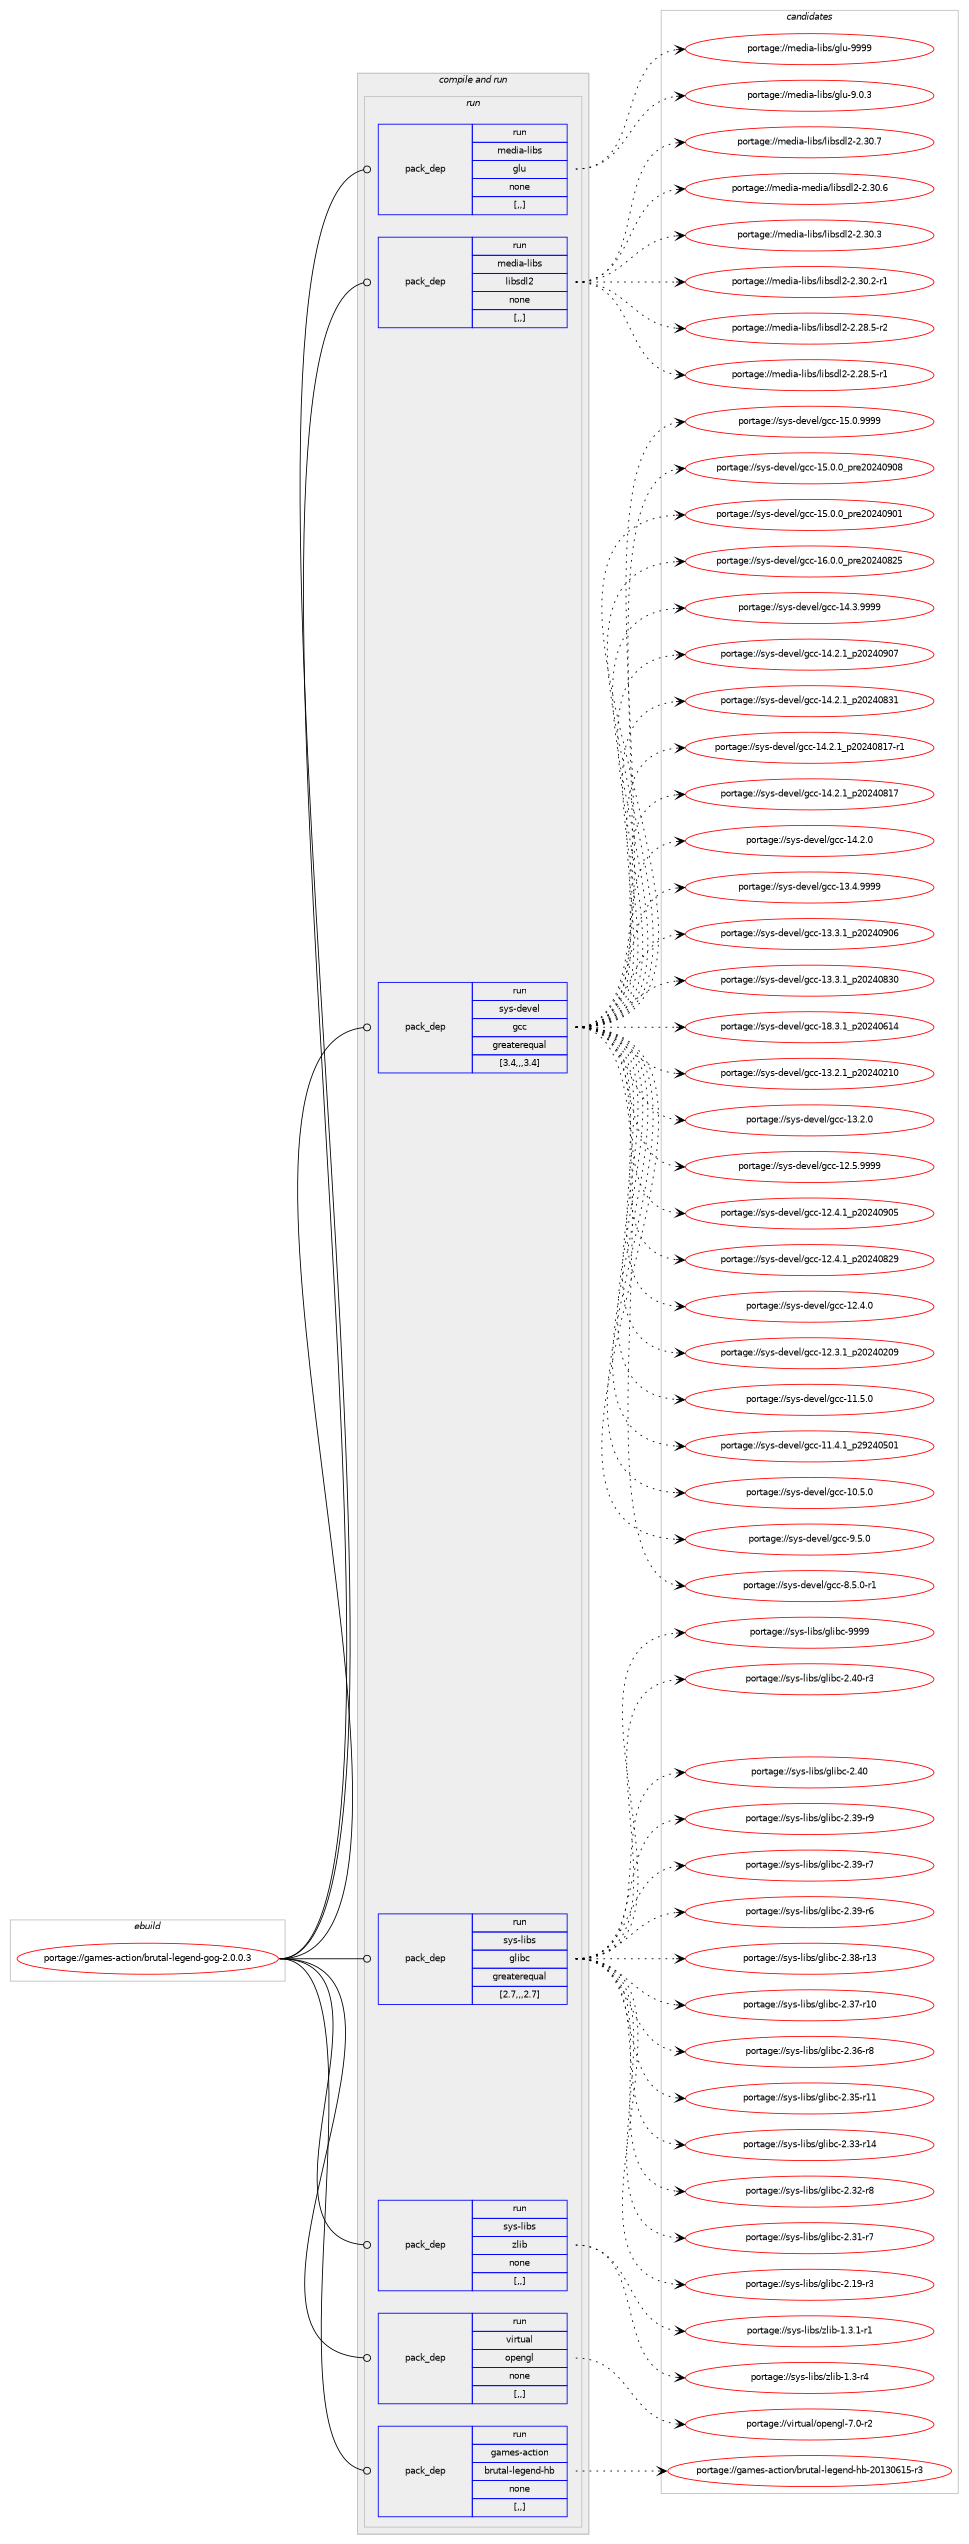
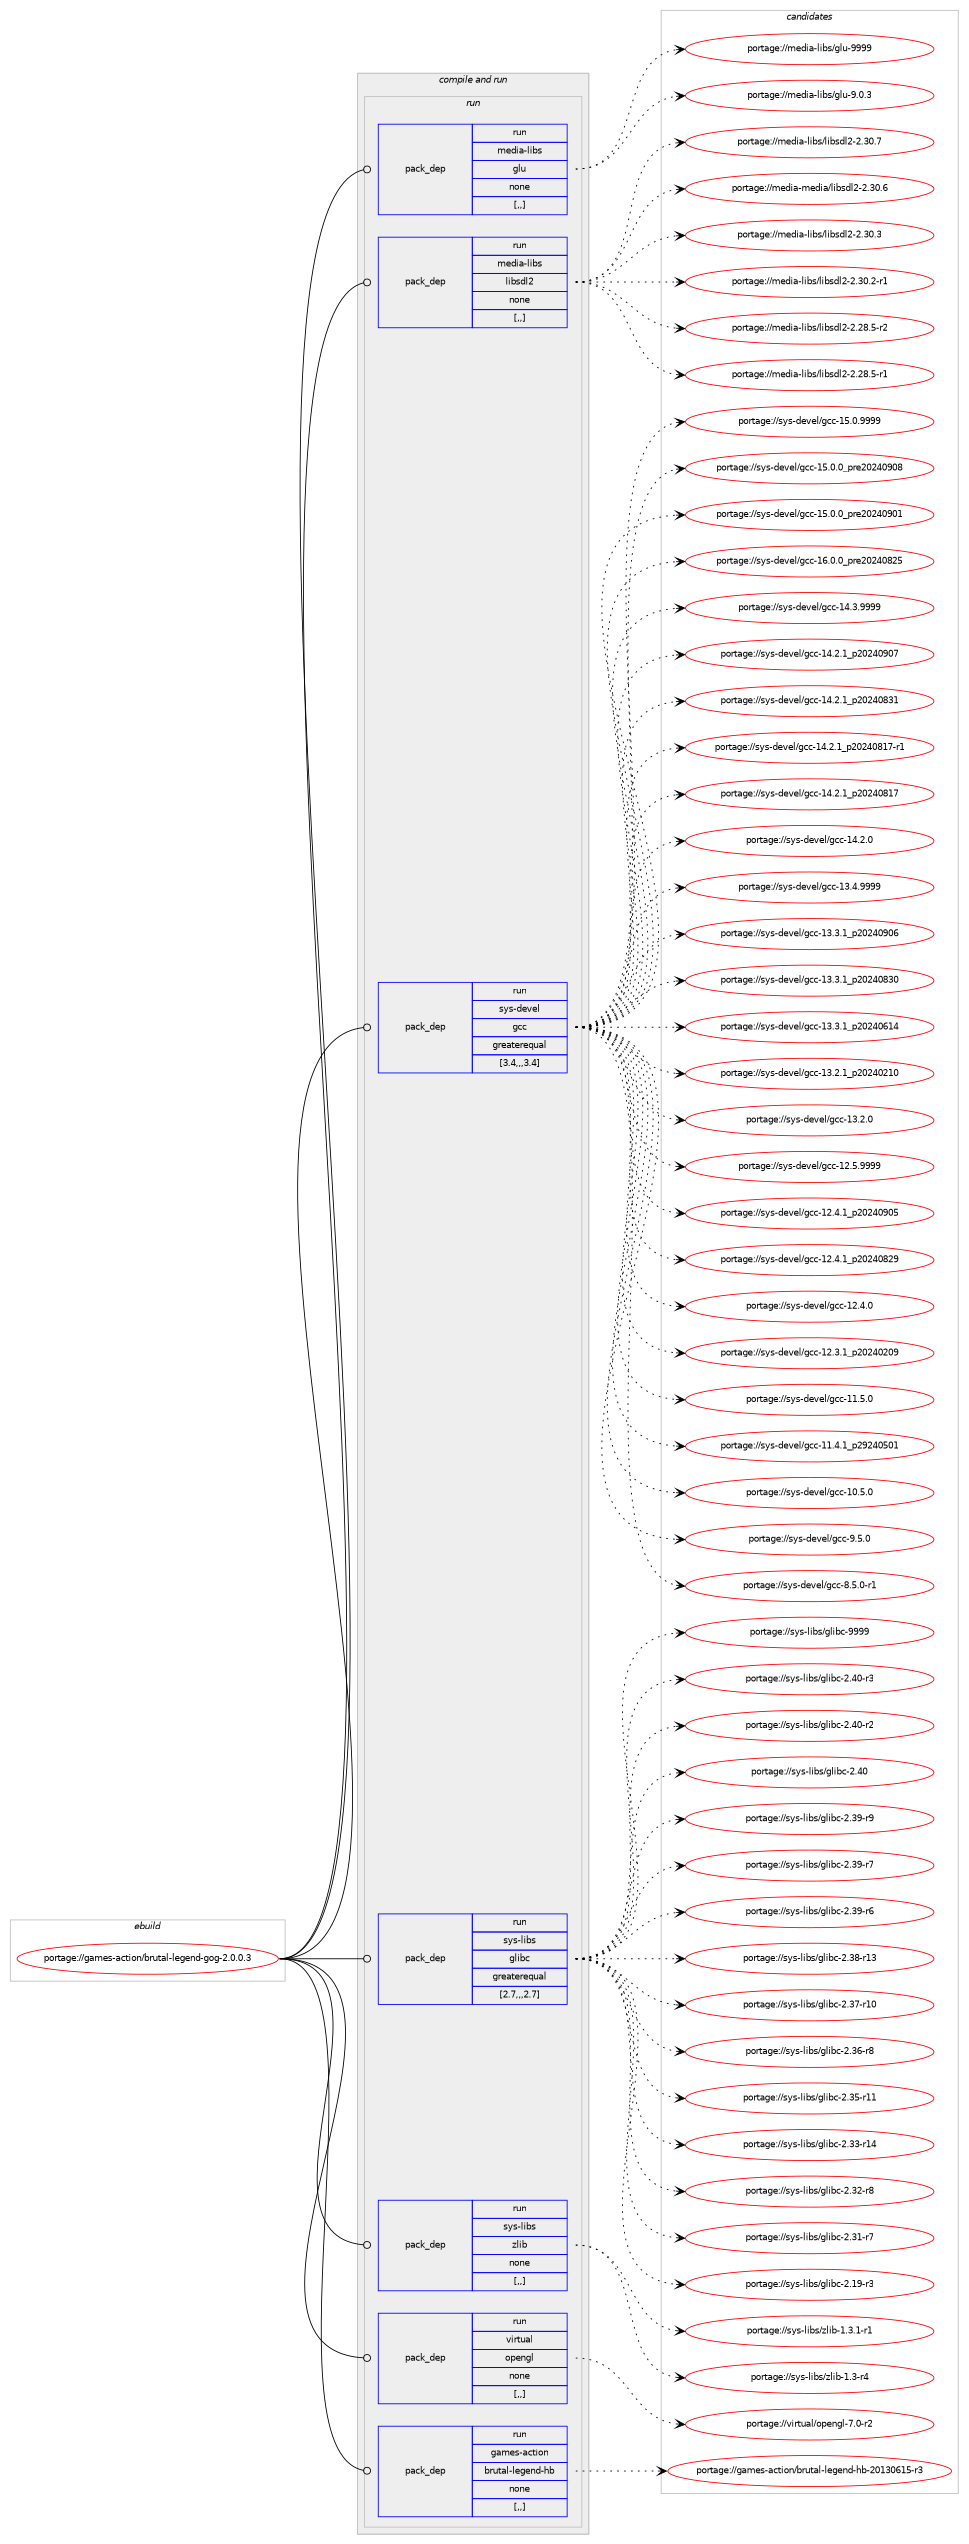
node "portage://sys-devel/gcc-18.3.1_p20240614": label "portage://sys-devel/gcc-18.3.1_p20240614" -> "portage://sys-devel/gcc-13.3.1_p20240614"
node "portage://sys-libs/glibc-2.40-r2": added
